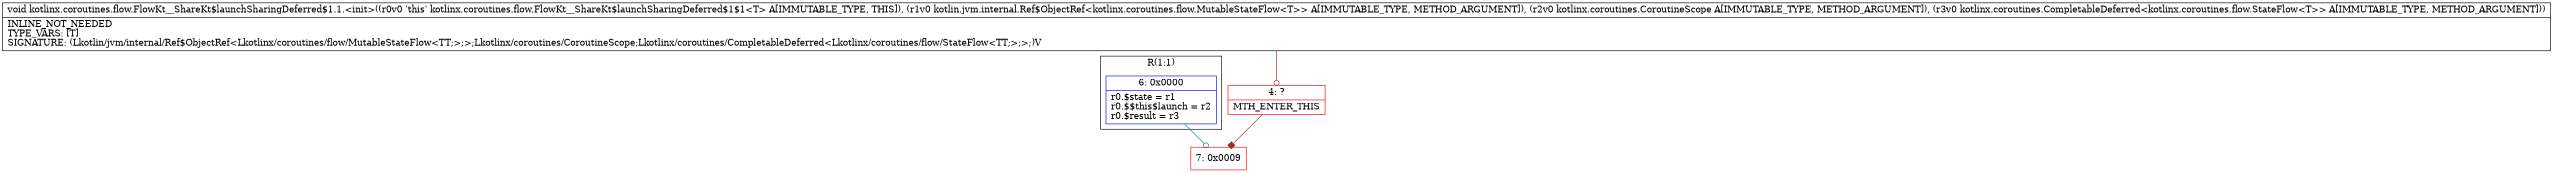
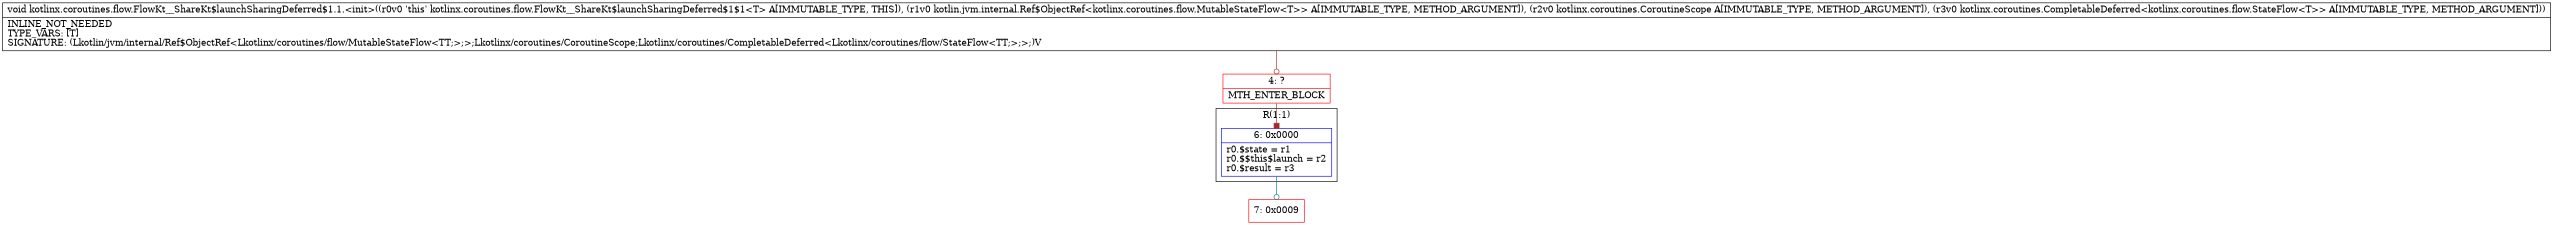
node "4: ?": text "MTH_ENTER_THIS" -> "MTH_ENTER_BLOCK"
edge "4: ?" -> "7: 0x0009": now "4: ?" -> "6: 0x0000"
